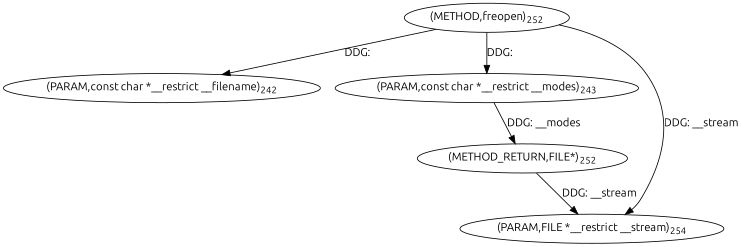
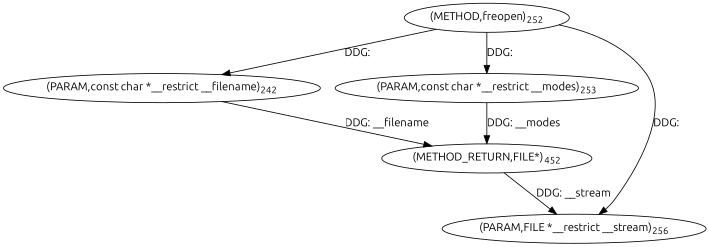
node "(PARAM,const char *__restrict __modes)": text "243" -> "253"
edge "(PARAM,const char *__restrict __filename)" -> "(METHOD_RETURN,FILE*)": added, label "DDG: __filename"
edge "(METHOD,freopen)" -> "(PARAM,FILE *__restrict __stream)": label "DDG: __stream" -> "DDG: "
node "(METHOD_RETURN,FILE*)": text "252" -> "452"
node "(PARAM,FILE *__restrict __stream)": text "254" -> "256"
